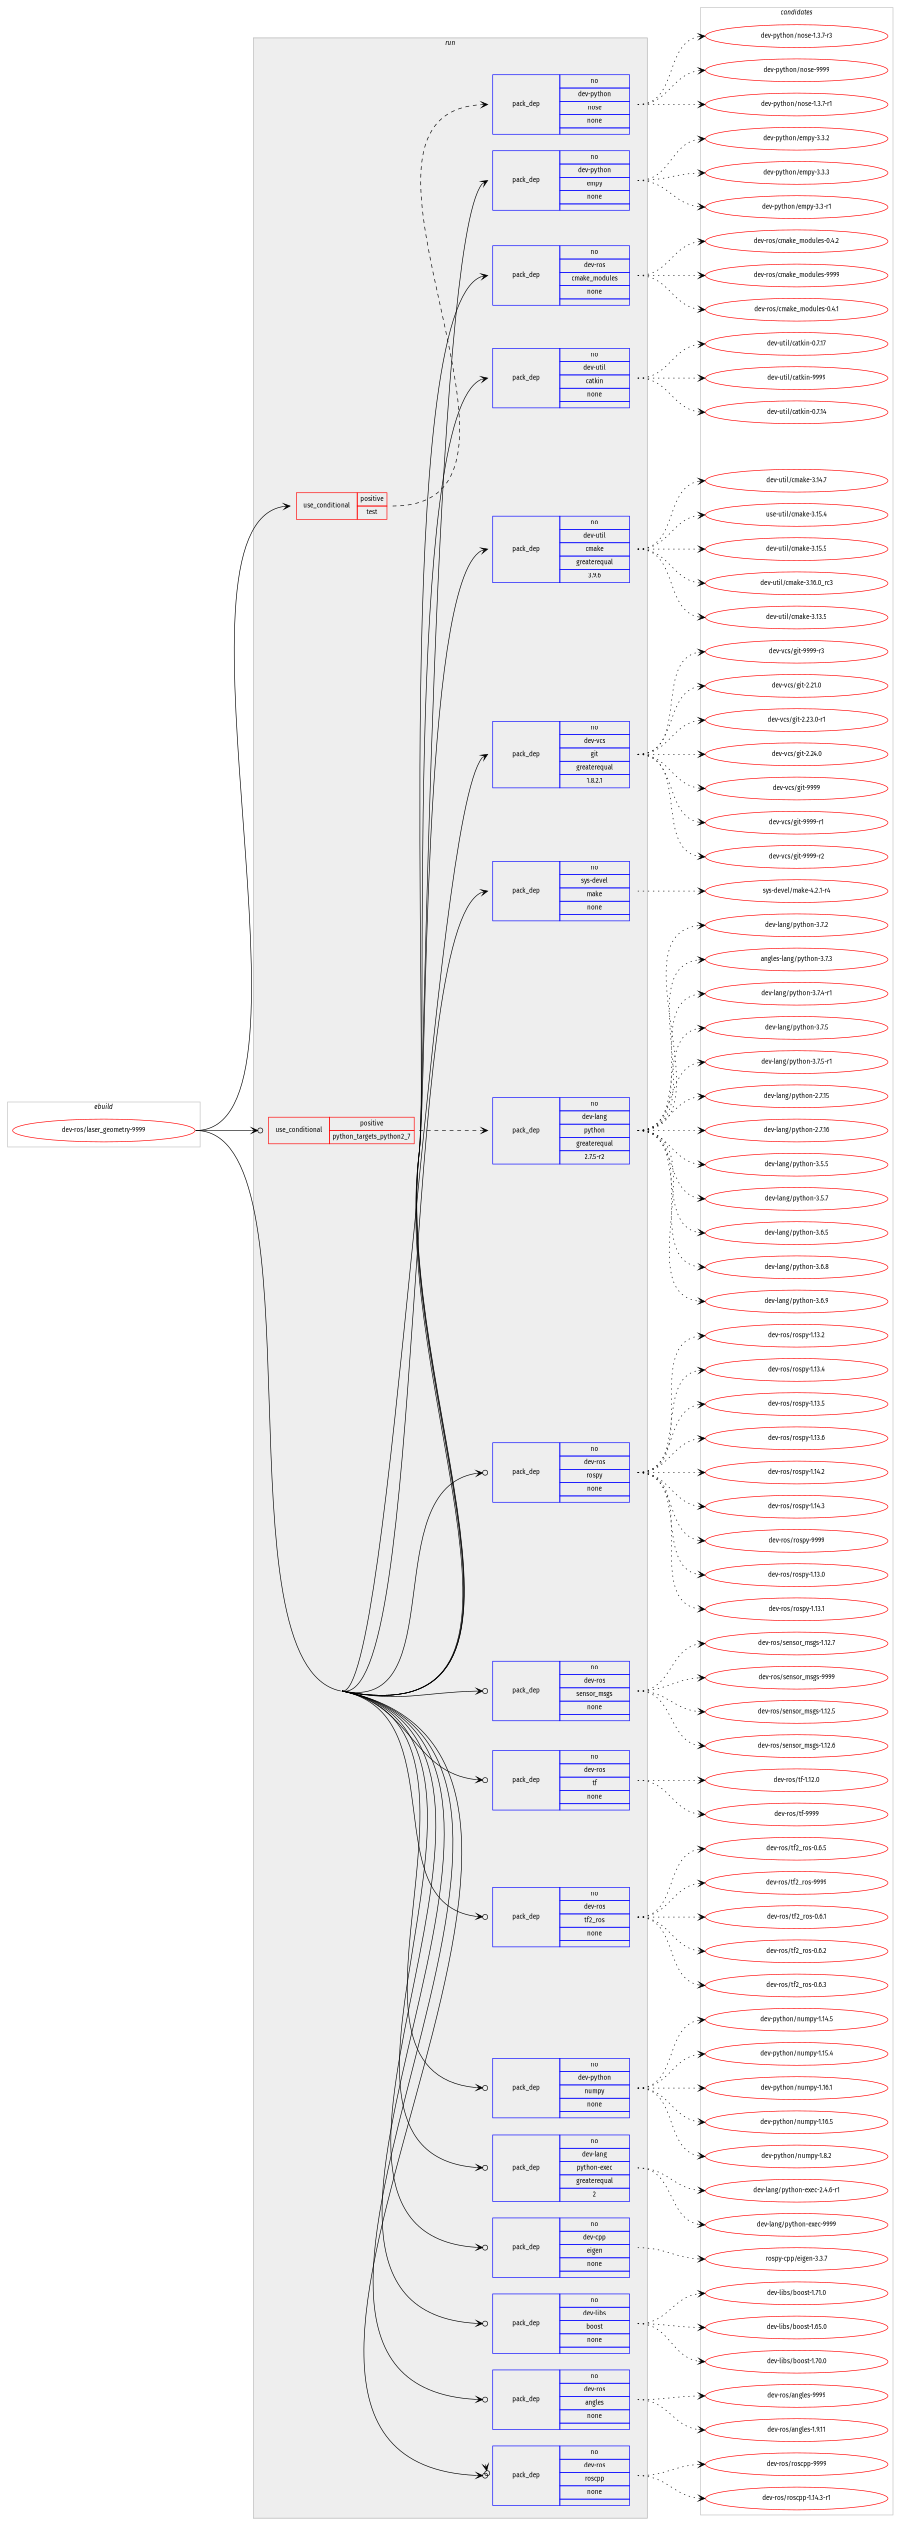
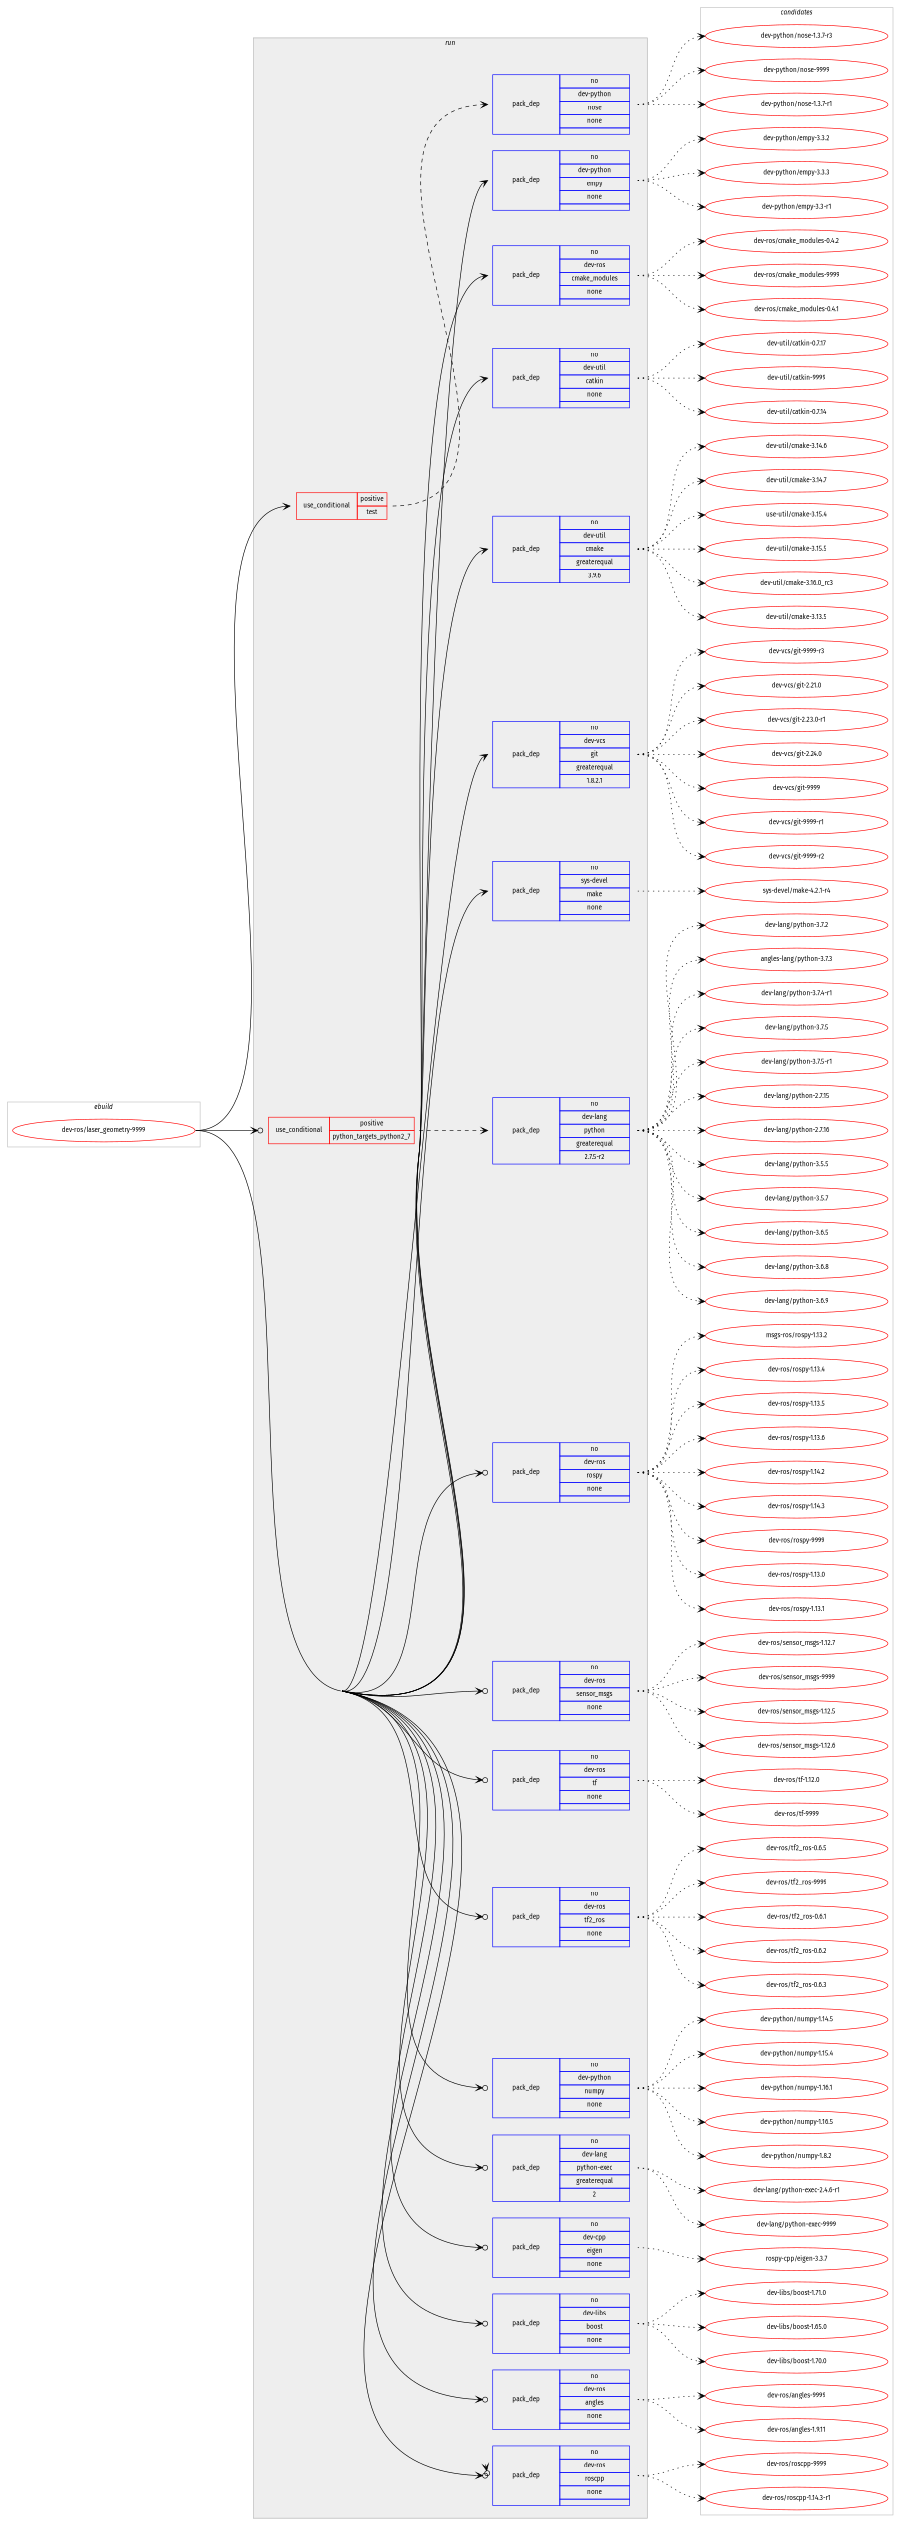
node "dev-util/cmake-3.14.6": added
node "dev-ros/rospy-1.13.2": label "dev-ros/rospy-1.13.2" -> "msgs-ros/rospy-1.13.2"
